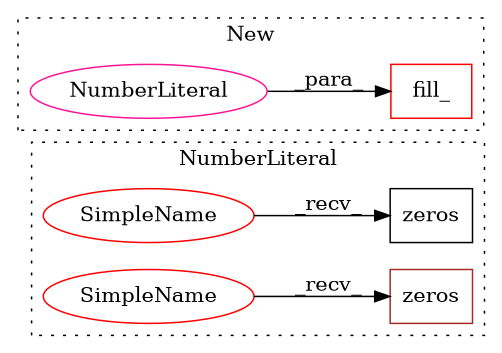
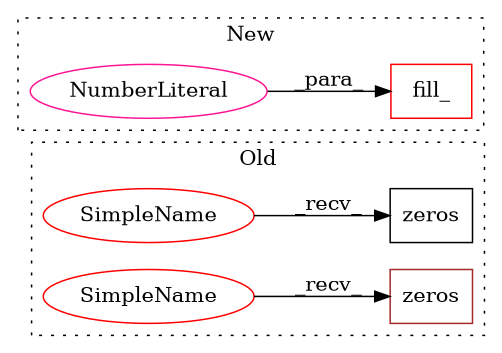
cluster "NumberLiteral": label "NumberLiteral" -> "Old"
